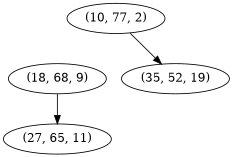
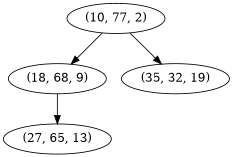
edge "(10, 77, 2)" -> "(18, 68, 9)": added
node "(35, 52, 19)": label "(35, 52, 19)" -> "(35, 32, 19)"
node "(27, 65, 11)": label "(27, 65, 11)" -> "(27, 65, 13)"
